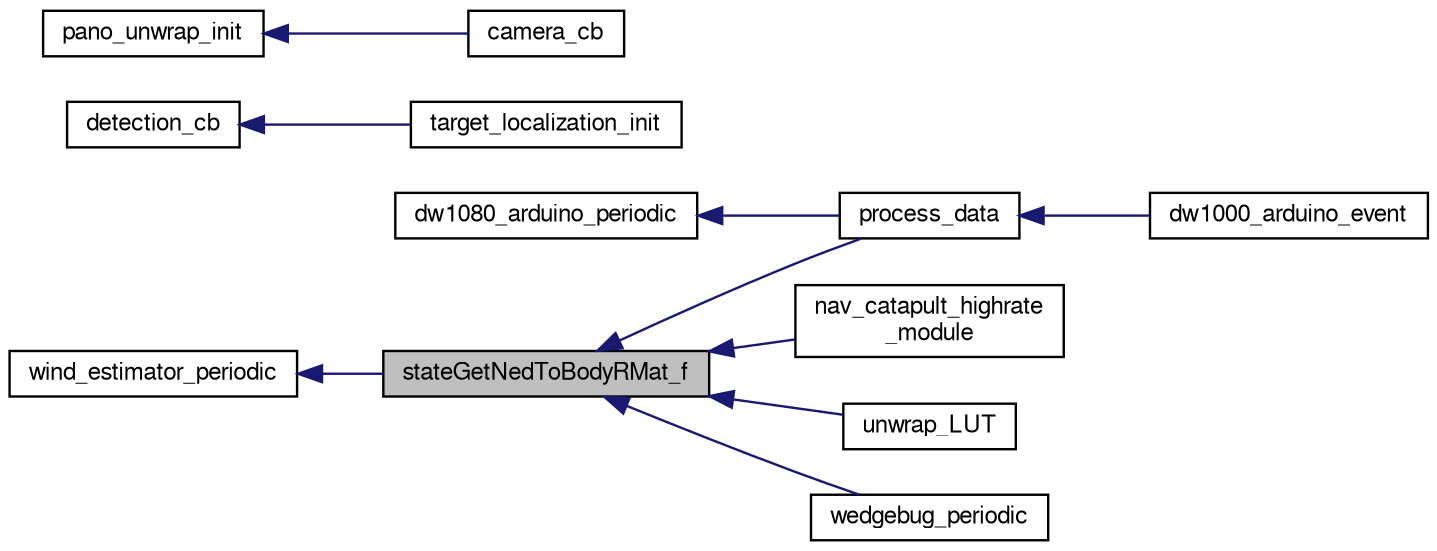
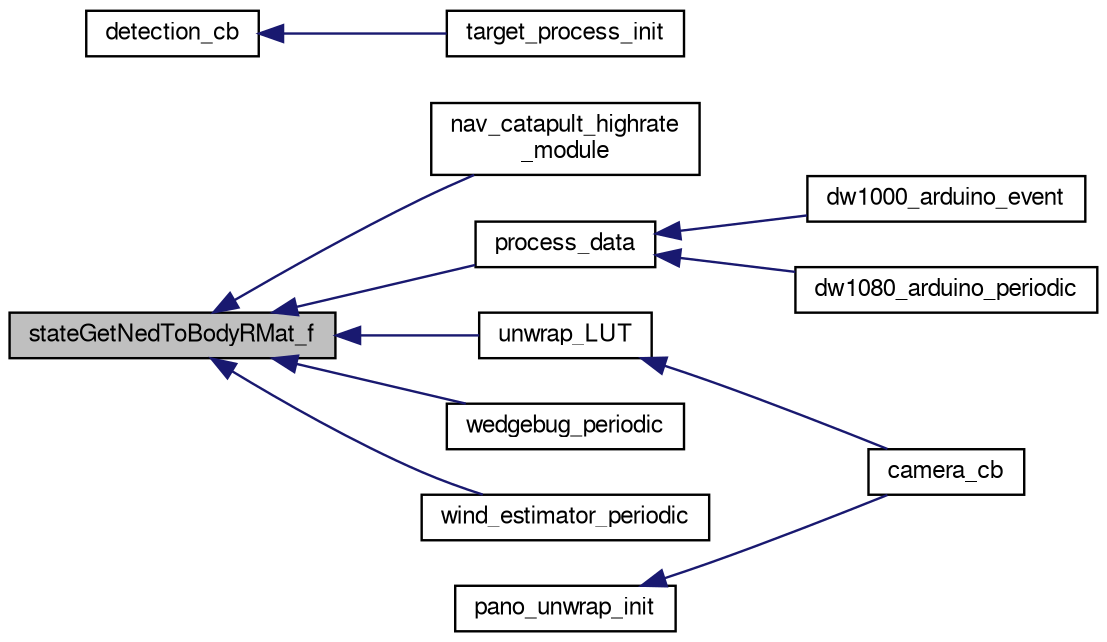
node "target_localization_init": label "target_localization_init" -> "target_process_init"
edge "process_data" -> "dw1080_arduino_periodic": reversed
edge "stateGetNedToBodyRMat_f" -> "wind_estimator_periodic": reversed
edge "camera_cb" -> "unwrap_LUT": added
